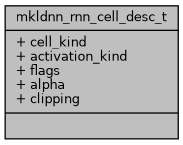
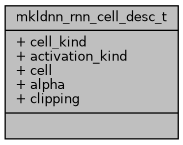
node "mkldnn_rnn_cell_desc_t": text "+ flags" -> "+ cell"
